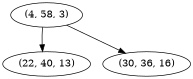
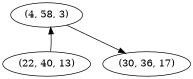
edge "(4, 58, 3)" -> "(22, 40, 13)": reversed
node "(30, 36, 16)": label "(30, 36, 16)" -> "(30, 36, 17)"
